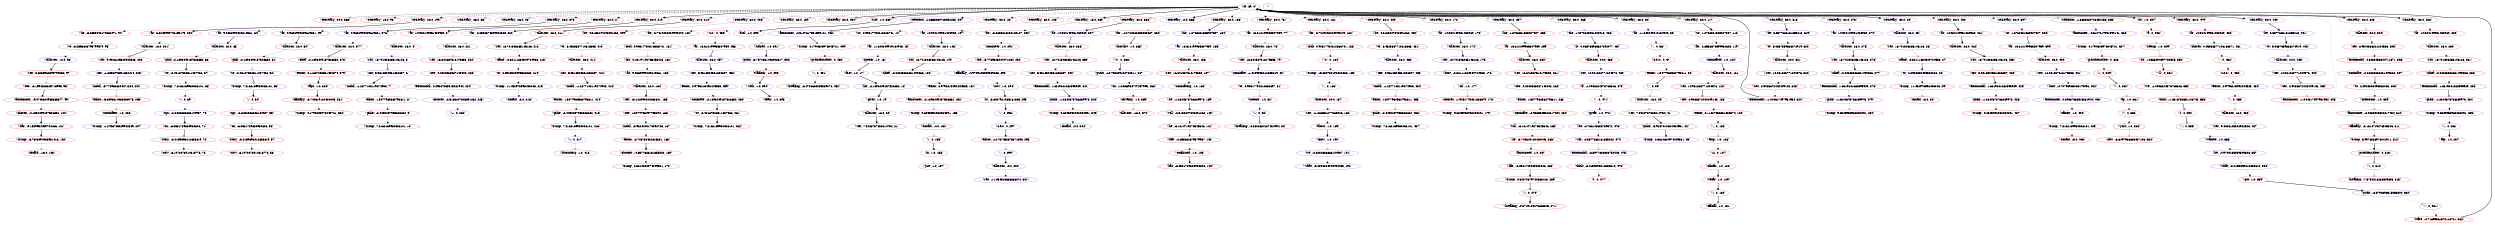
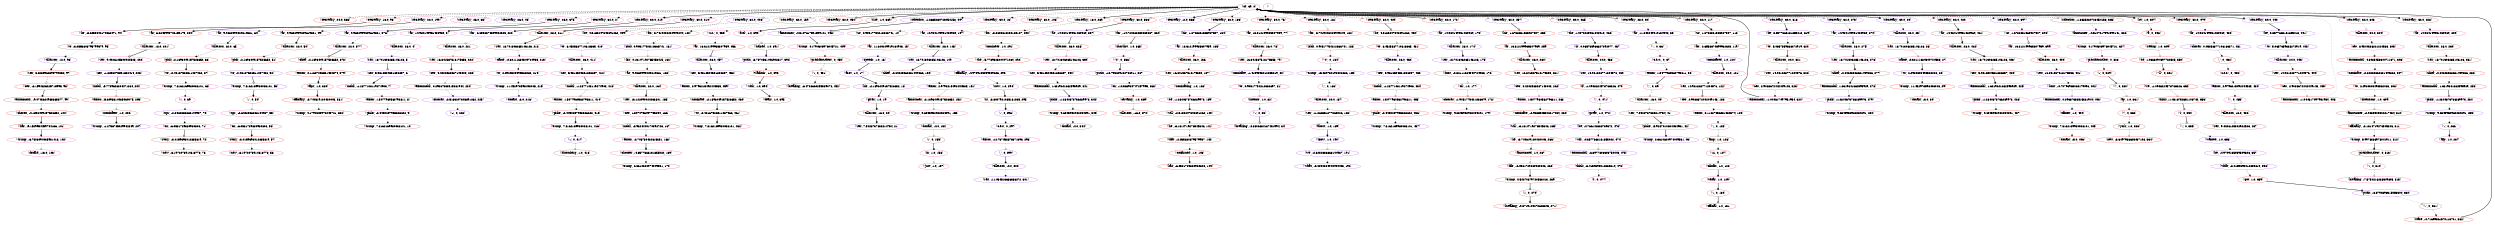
edge "('of', 39, 0)" -> "('secretary', 26.0, 48)": now "('of', 39, 0)" -> "('tillerson', 28.0, 211)"
edge "('secretary', 18.0, 93)" -> "('be', -3.6055842170362471, 94)": style dotted -> bold
node "('rex', 18.701306265146126, 149)": color red -> purple
edge "('npr', -2.6422336868144987, 70)" -> "('on', -6.0581729880980806, 71)": style bold -> dashed
